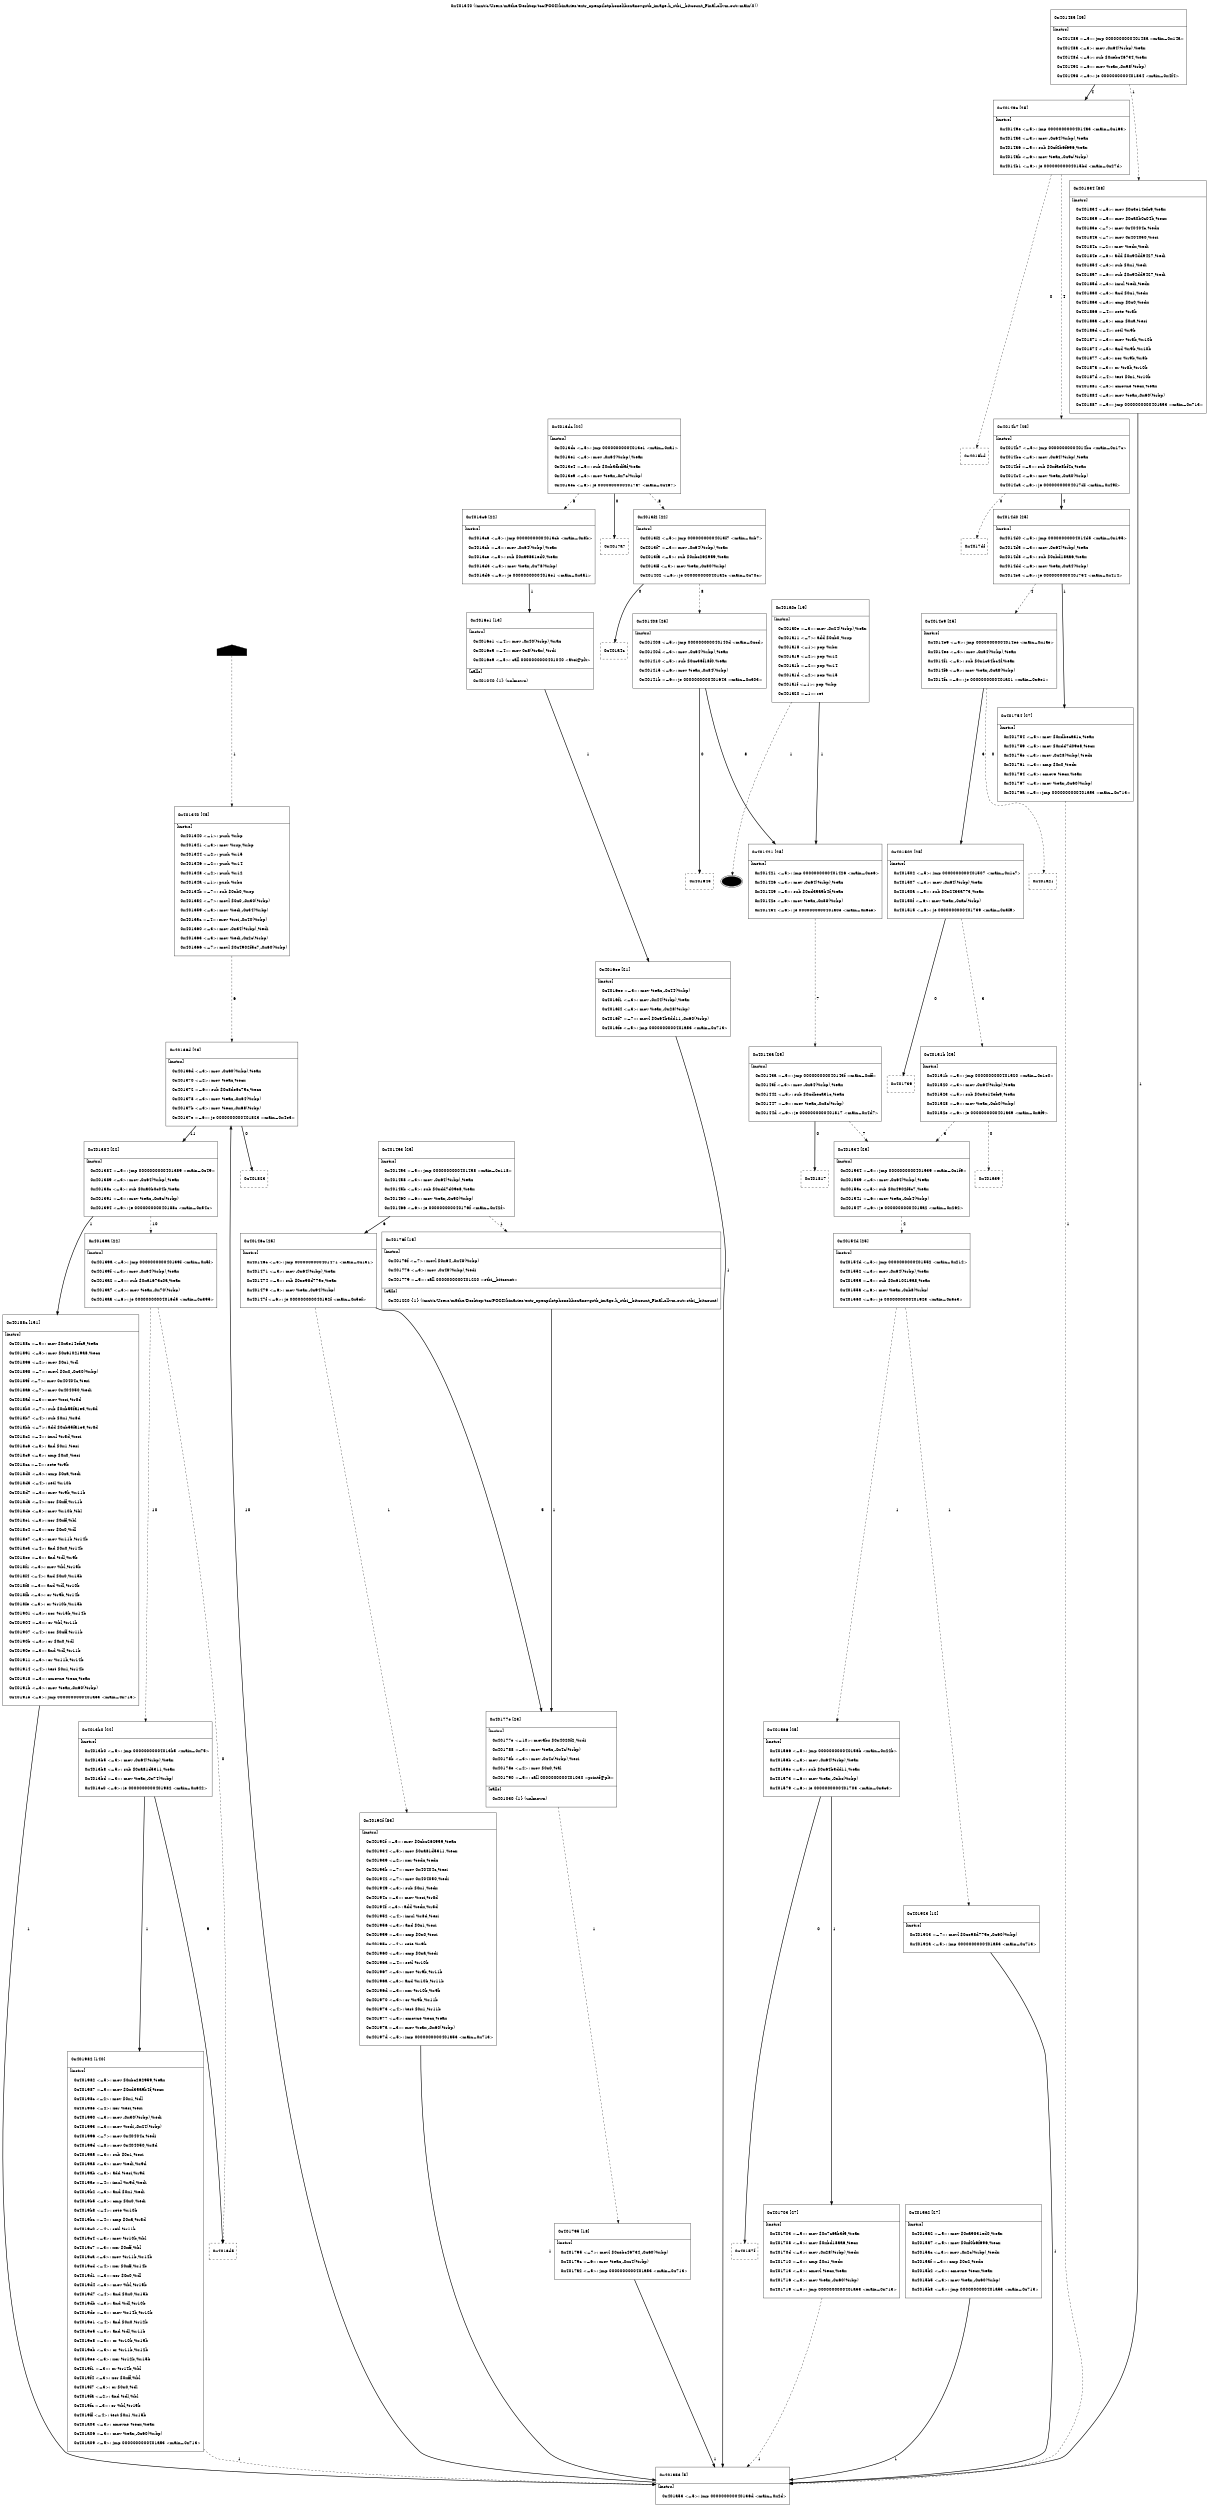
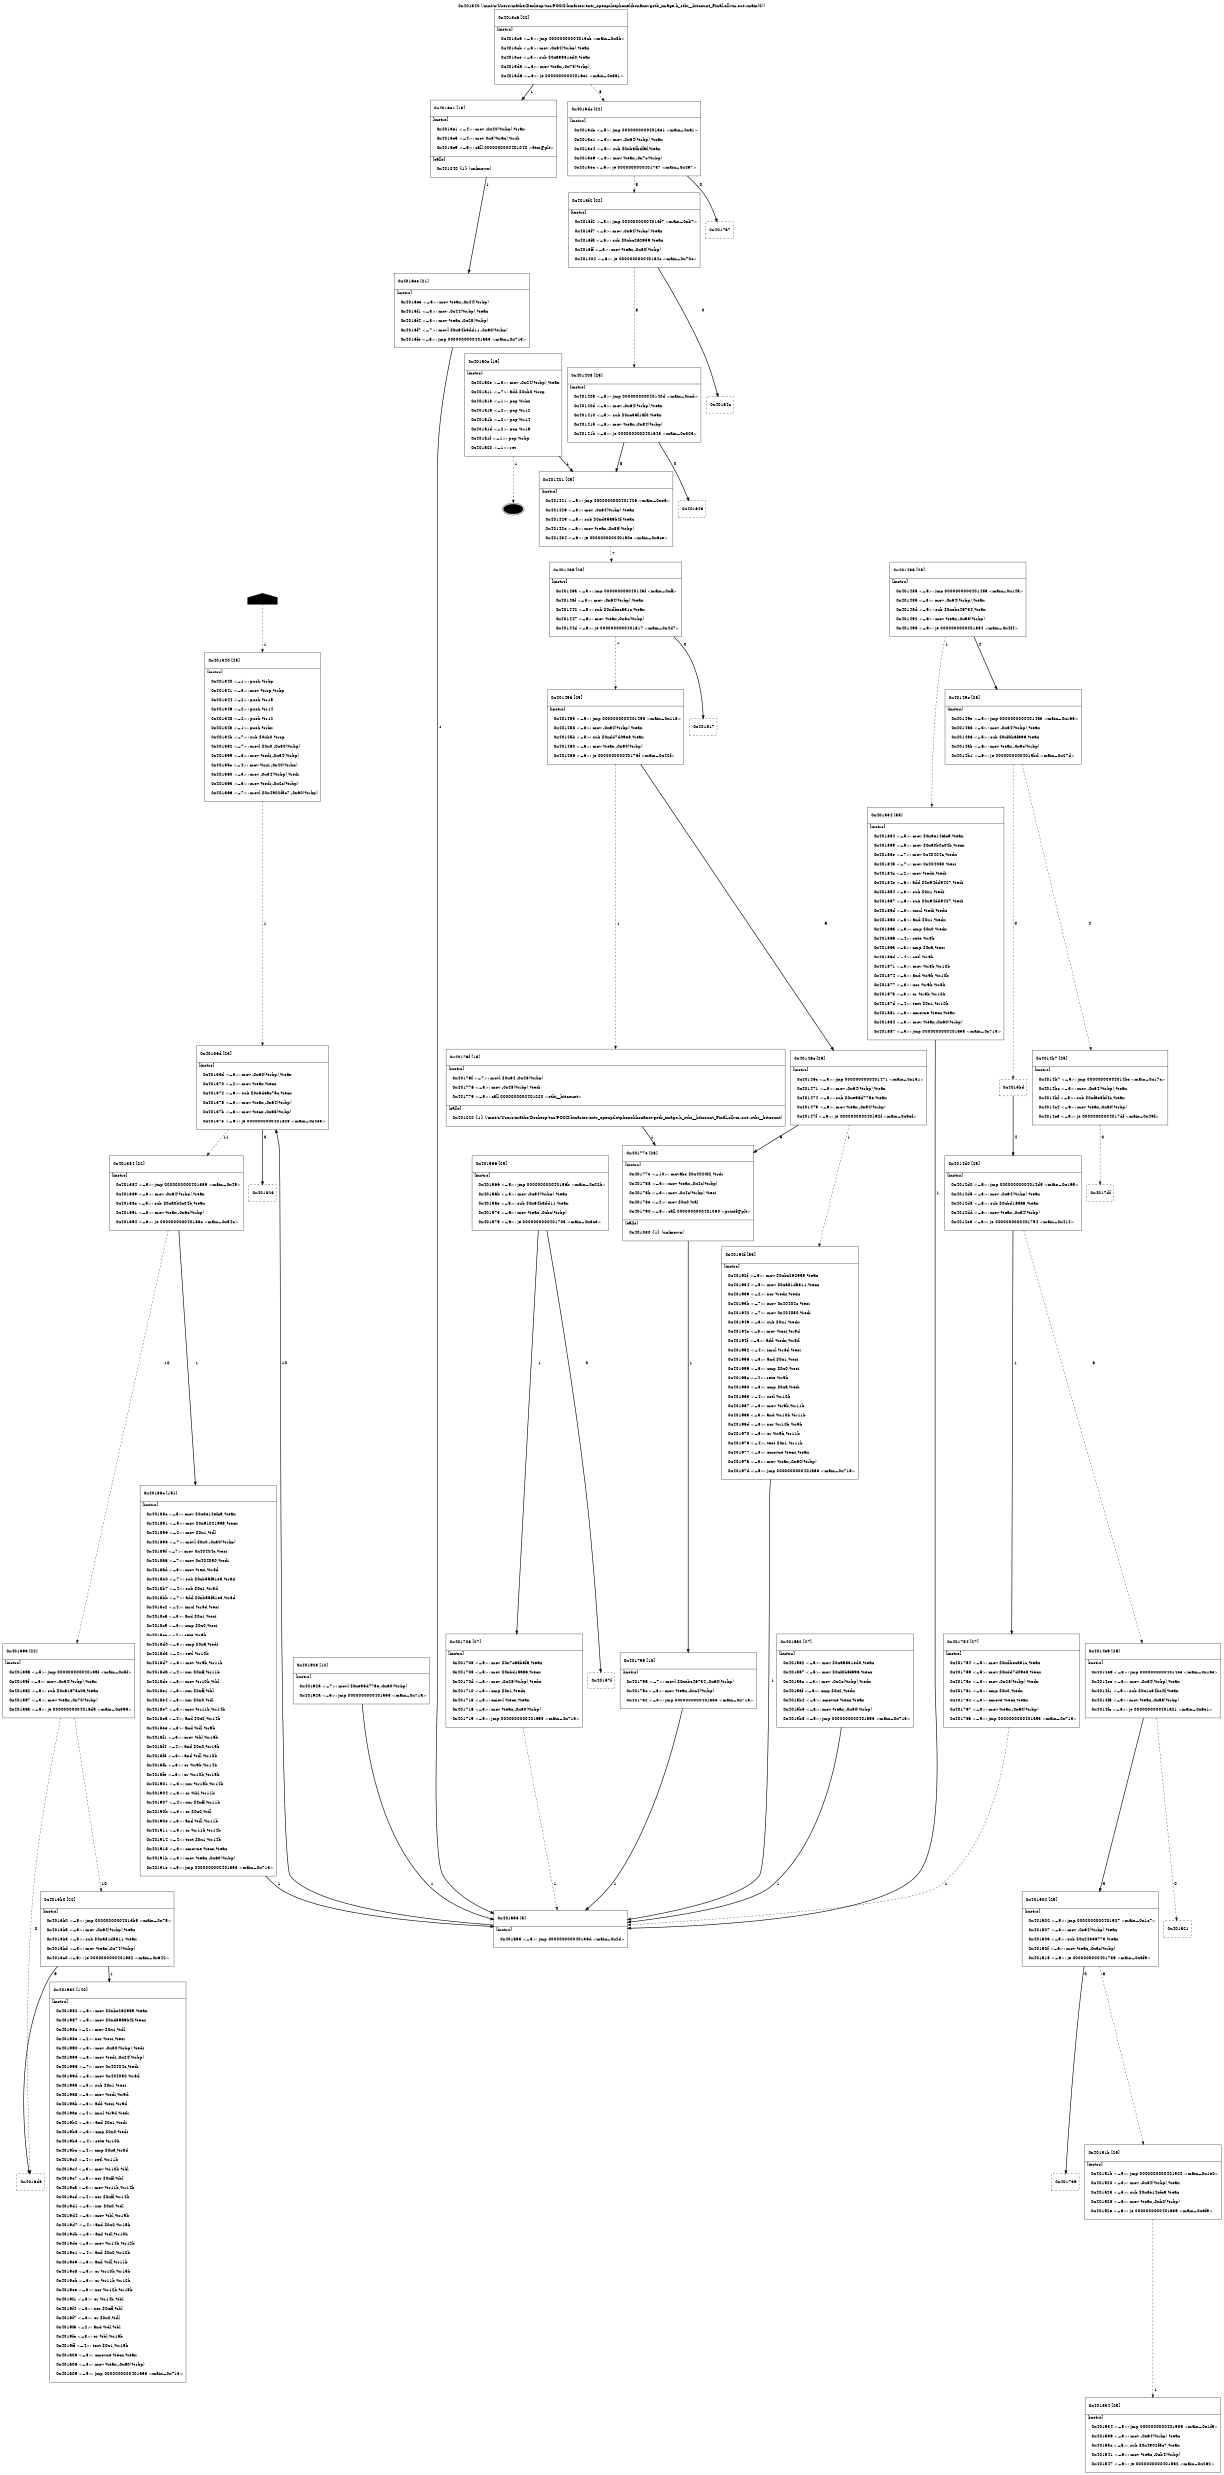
edge "0x4013dc [22]" -> "0x4013c6 [22]": reversed
edge "0x4014b7 [25]" -> "0x4014d0 [25]": now "0x4015bd" -> "0x4014d0 [25]"
edge "0x4014d0 [25]" -> "0x4014e9 [25]": label " 4" -> " 3"
edge "0x401340 [45]" -> "0x40136d [23]": label " 6" -> " 1"
edge "0x40143a [25]" -> "0x401534 [25]": now "0x40143a [25]" -> "0x401453 [25]"
edge "0x40136d [23]" -> "0x401384 [22]": style bold -> dashed
edge "0x40151b [25]" -> "0x401534 [25]": label " 3" -> " 1"
node "0x401a39": removed
node "0x40154d [25]": removed
edge "0x40177e [23]" -> "0x401795 [18]": style dashed -> bold
edge "0x401982 [140]" -> "0x401a53 [5]": removed, label "1"
